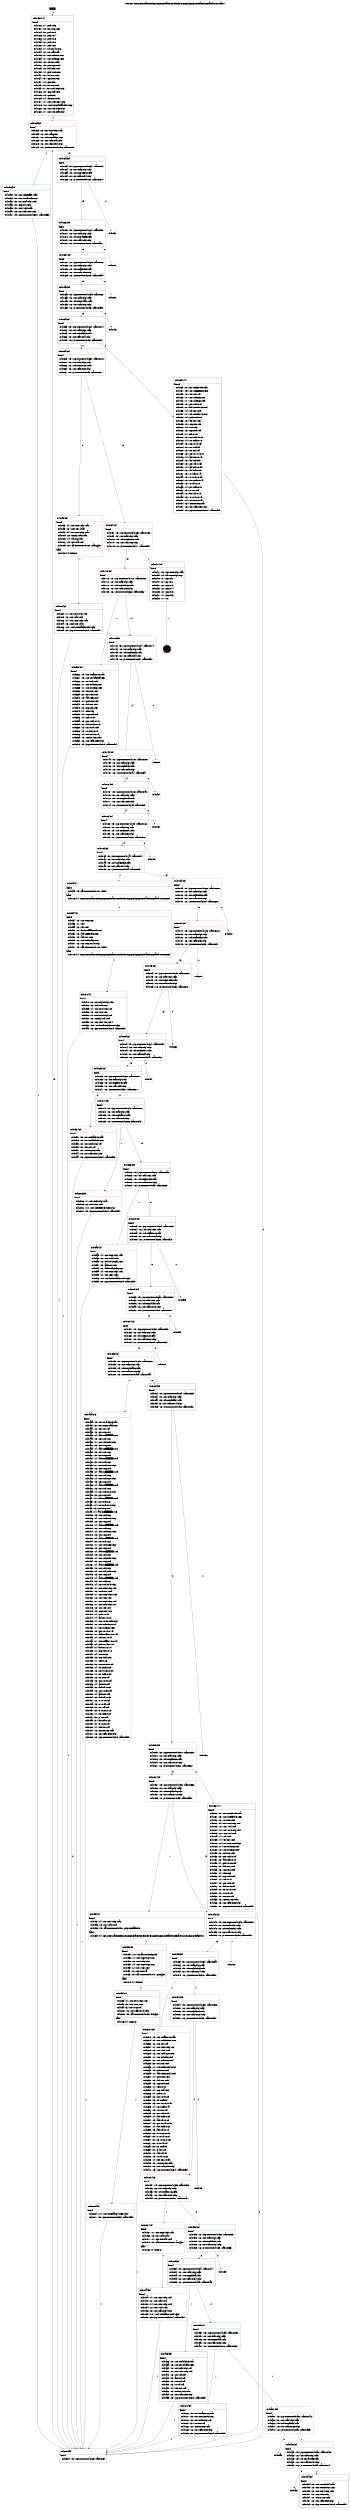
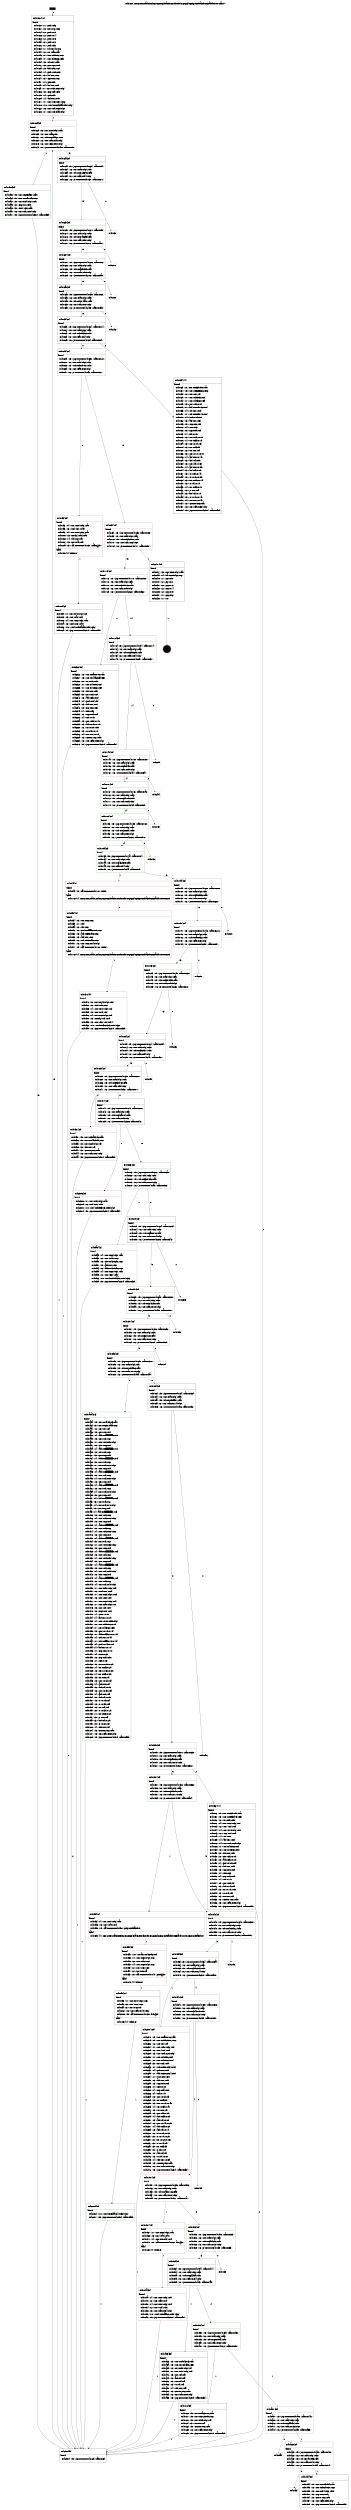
edge "0x401d98 [30]" -> "0x40251d [5]": label " 1" -> " 19"
